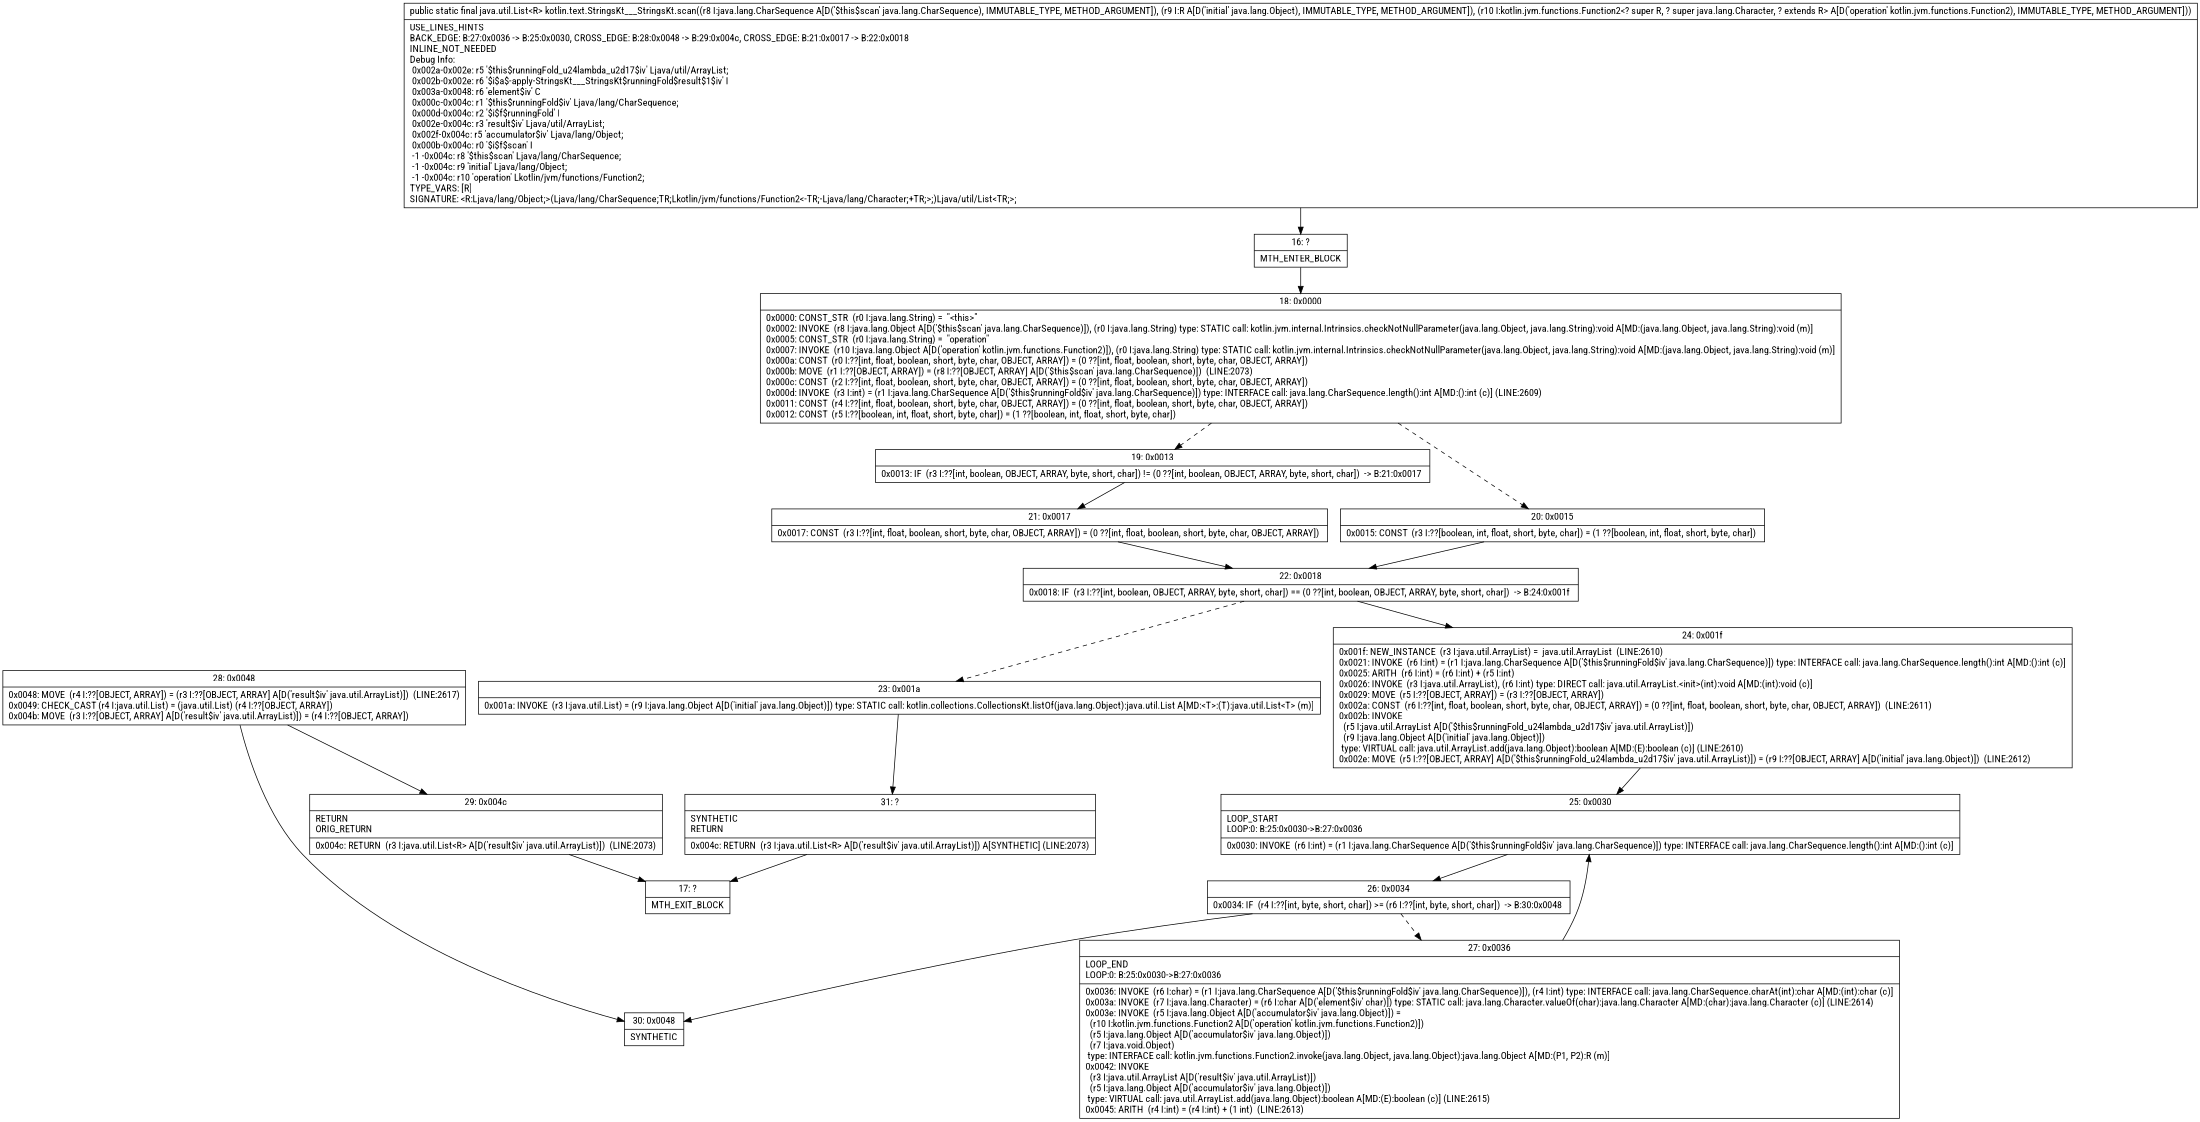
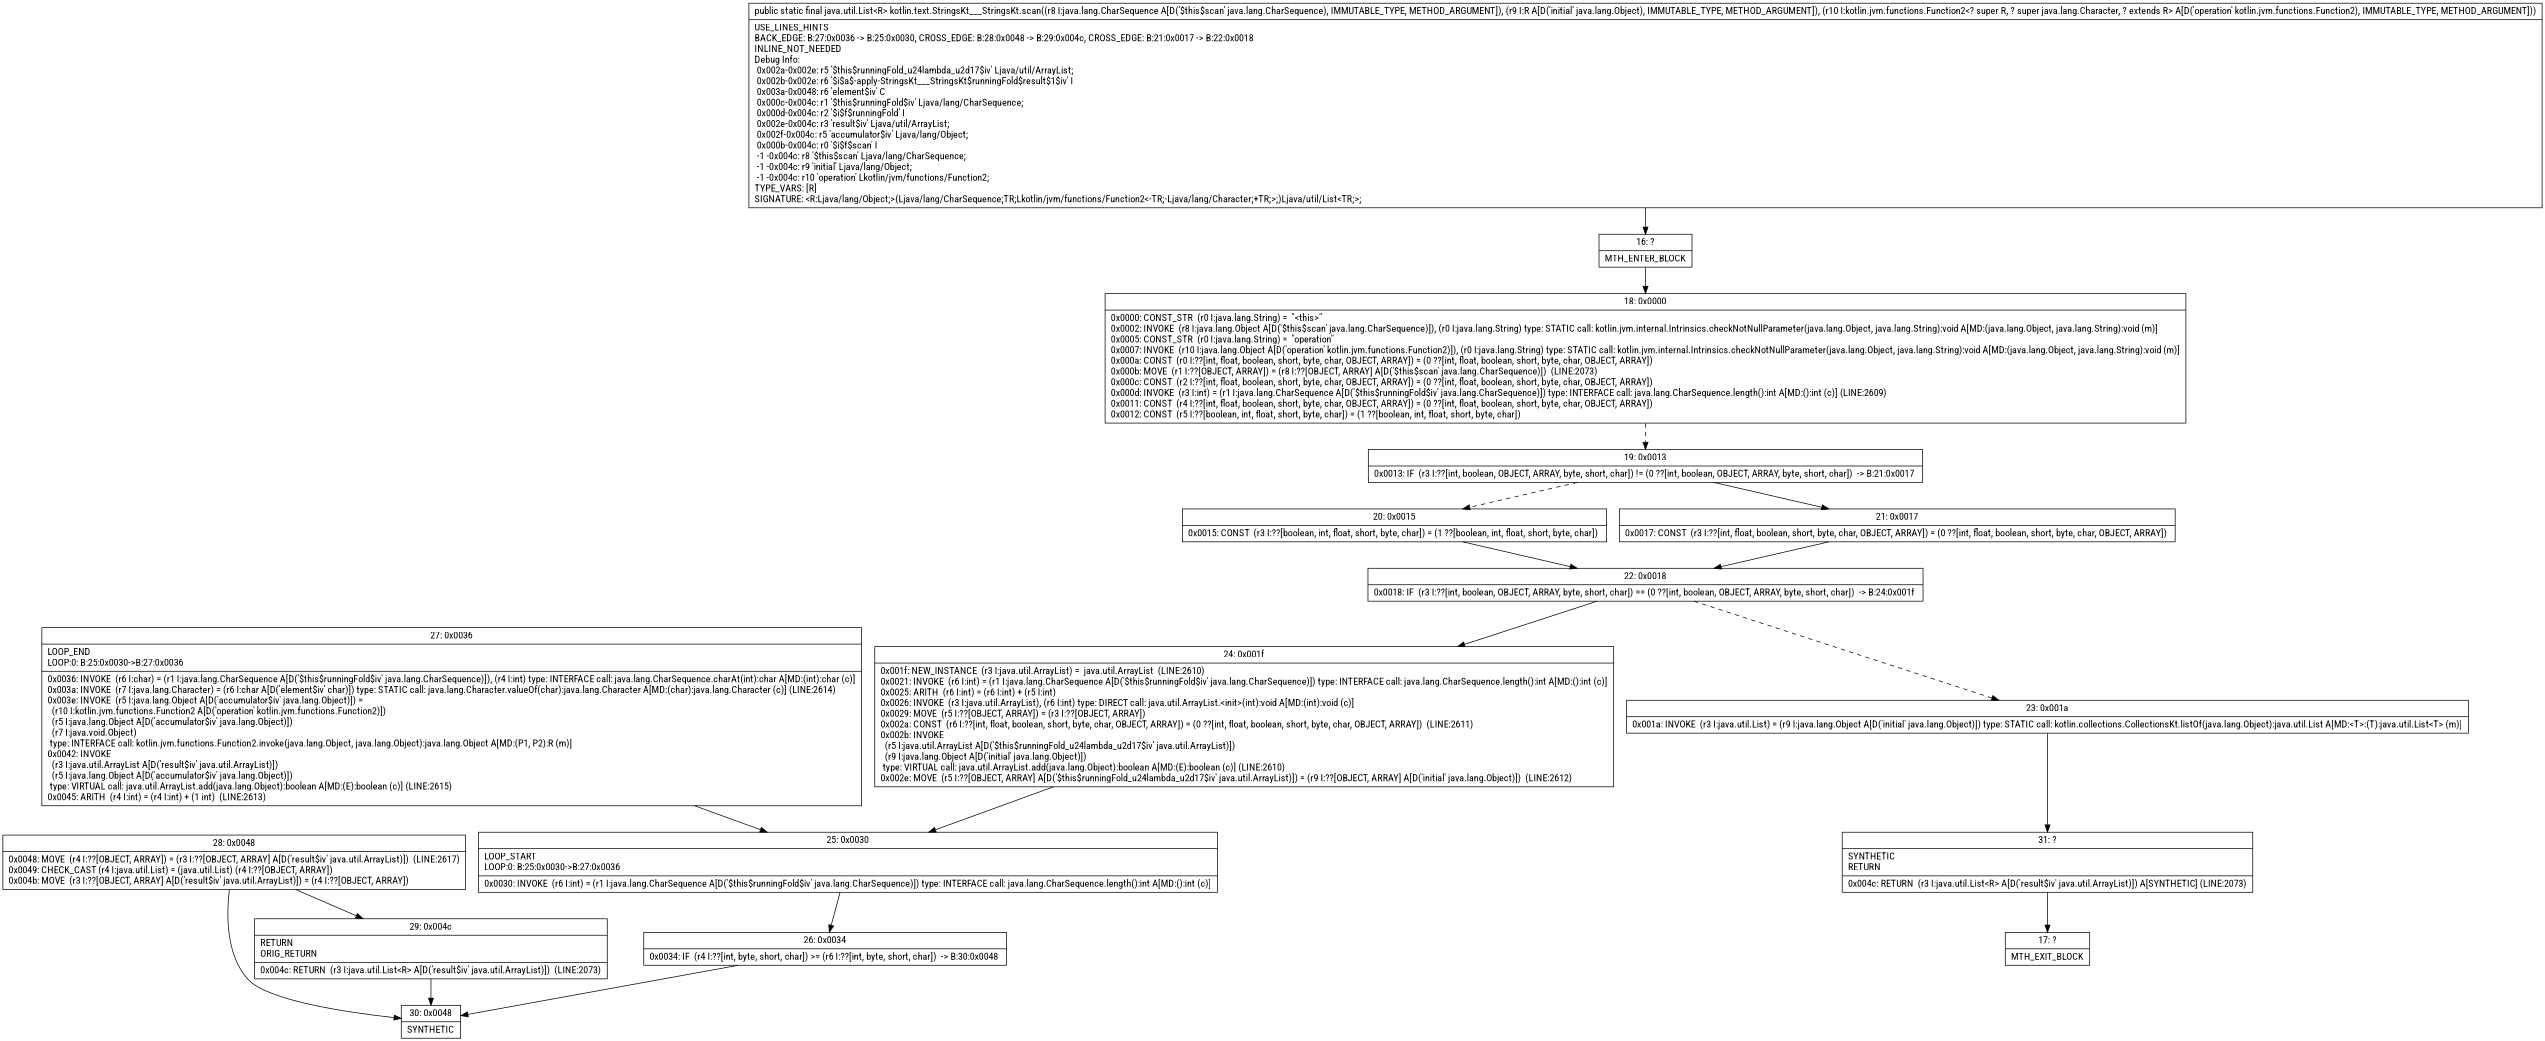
edge "18: 0x0000" -> "20: 0x0015": now "19: 0x0013" -> "20: 0x0015"
edge "29: 0x004c" -> "17: ?": now "29: 0x004c" -> "30: 0x0048"
edge "26: 0x0034" -> "27: 0x0036": removed
